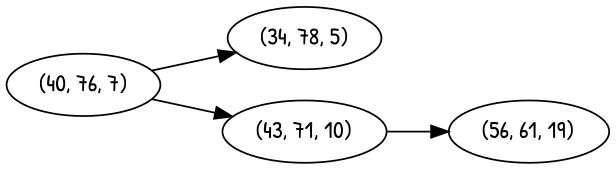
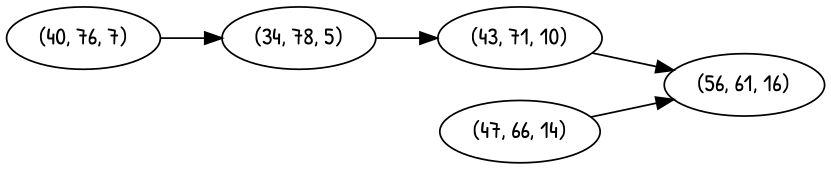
edge "(40, 76, 7)" -> "(43, 71, 10)": now "(34, 78, 5)" -> "(43, 71, 10)"
node "(47, 66, 14)": added
node "(56, 61, 19)": label "(56, 61, 19)" -> "(56, 61, 16)"
